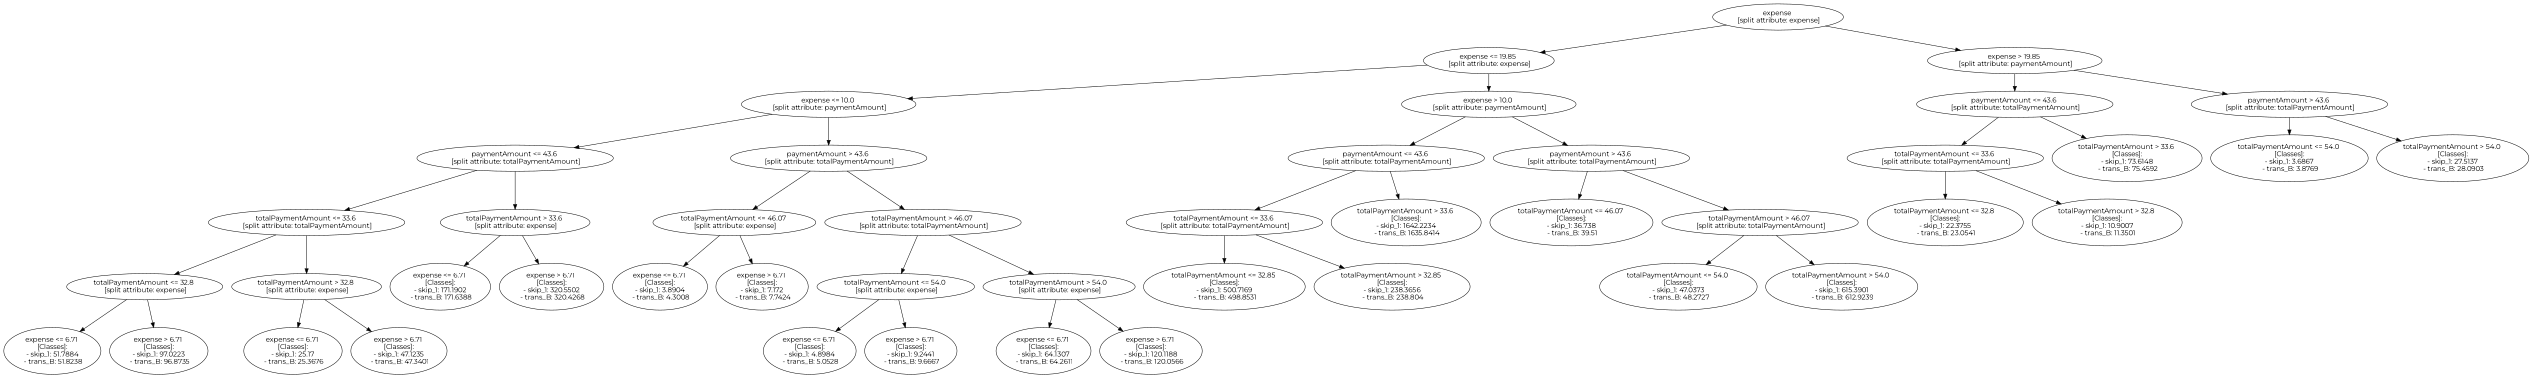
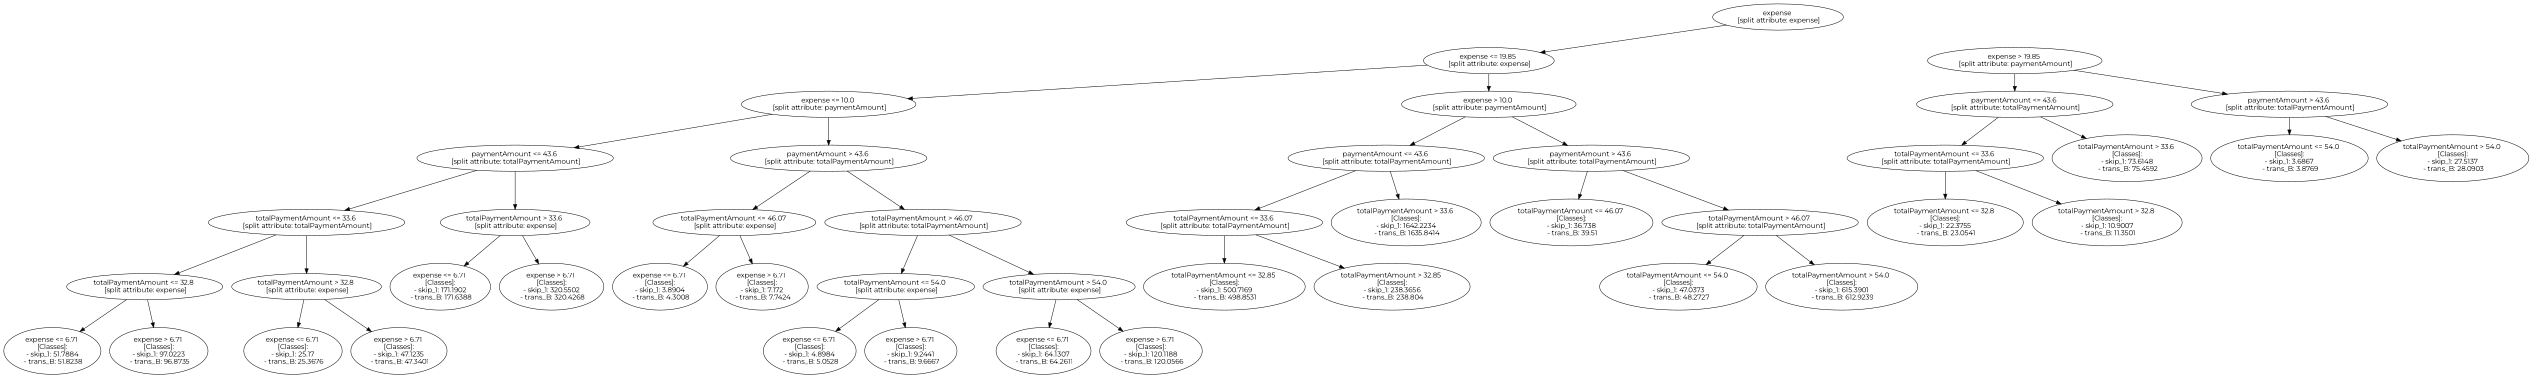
edge "expense [split attribute: expense]" -> "expense > 19.85 [split attribute: paymentAmount]": removed
